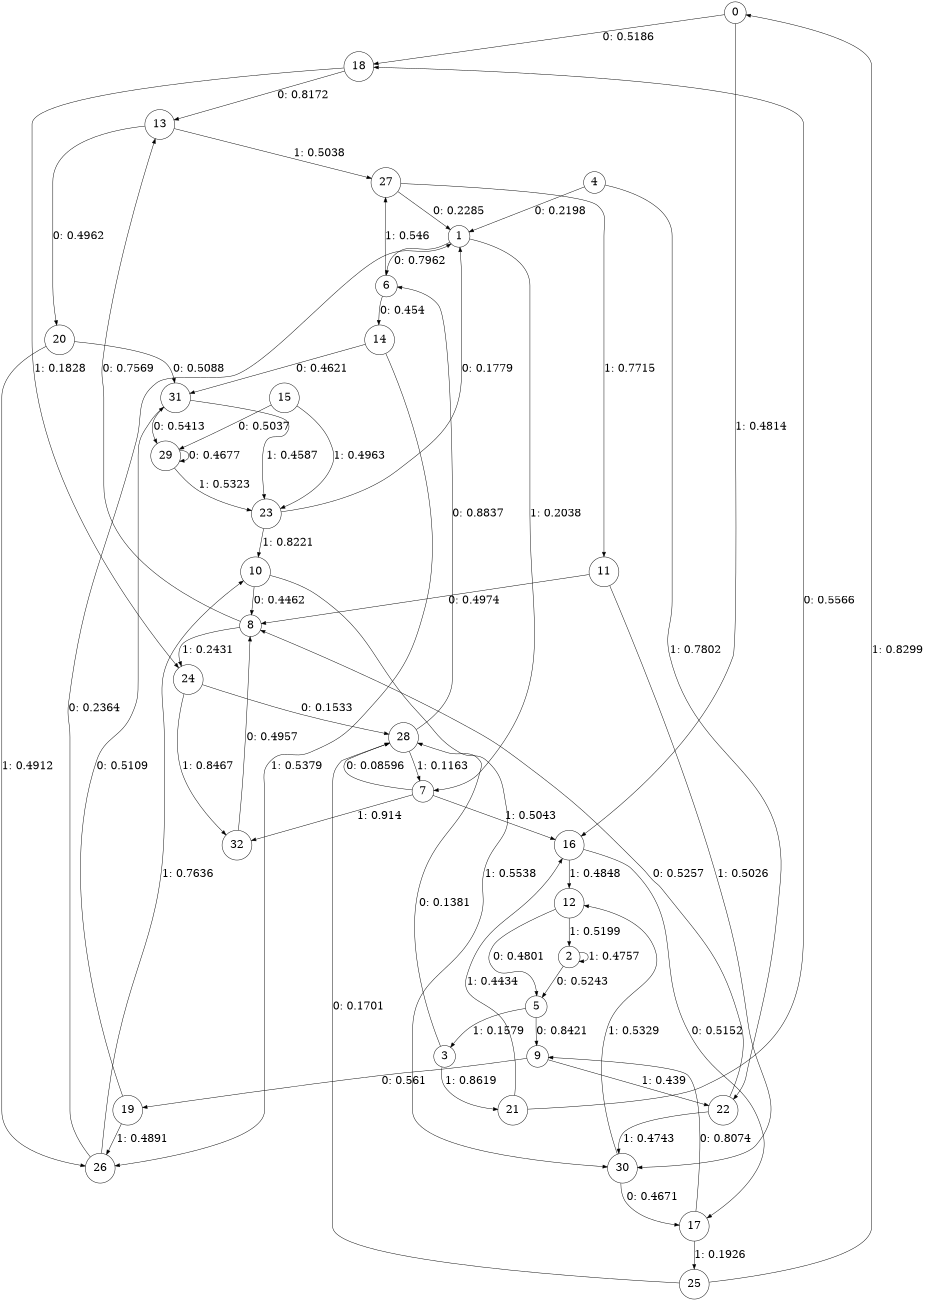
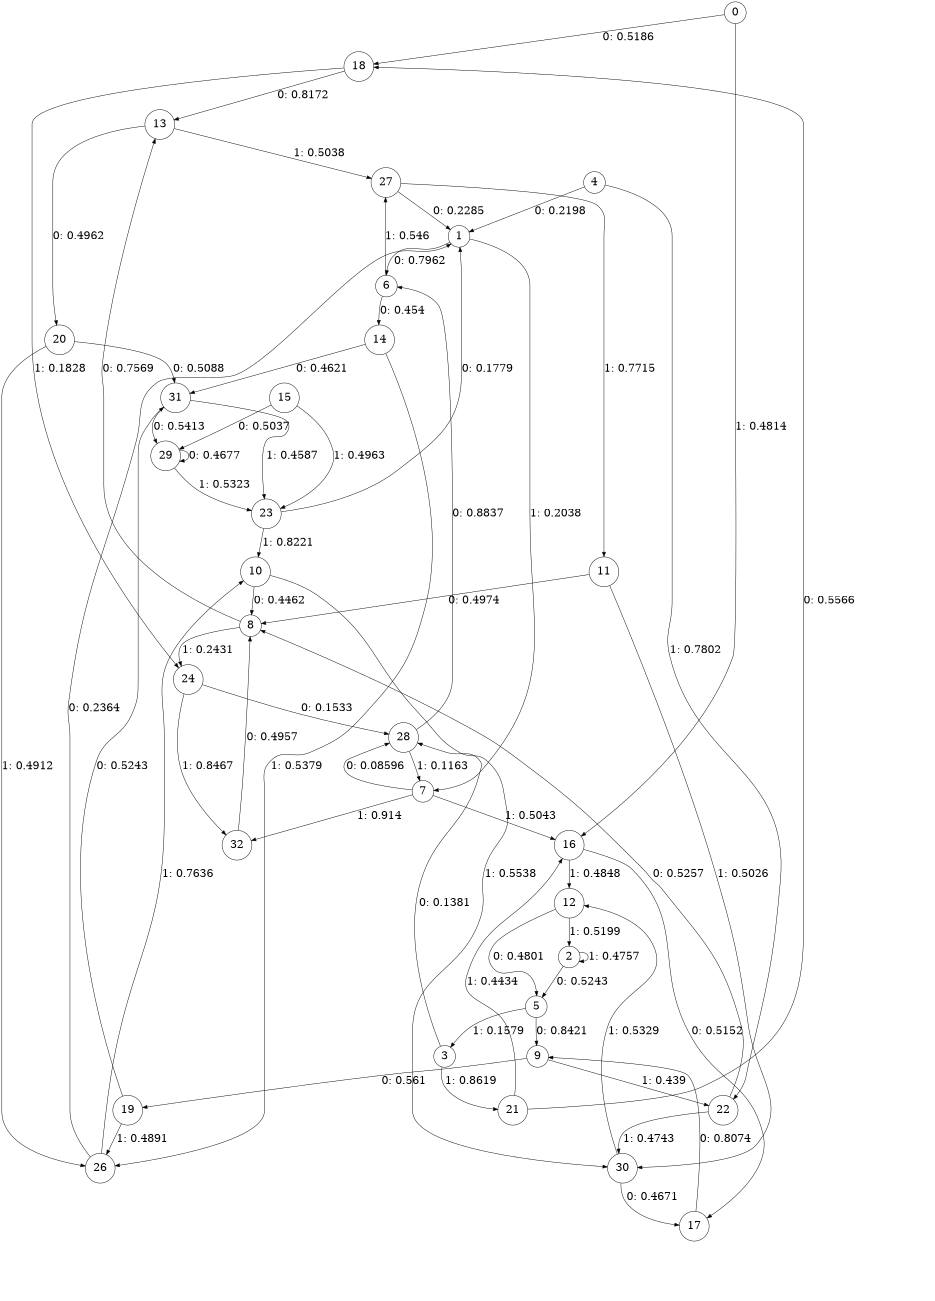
edge "19" -> "31": label "0: 0.5109   " -> "0: 0.5243   "
node "25": removed
